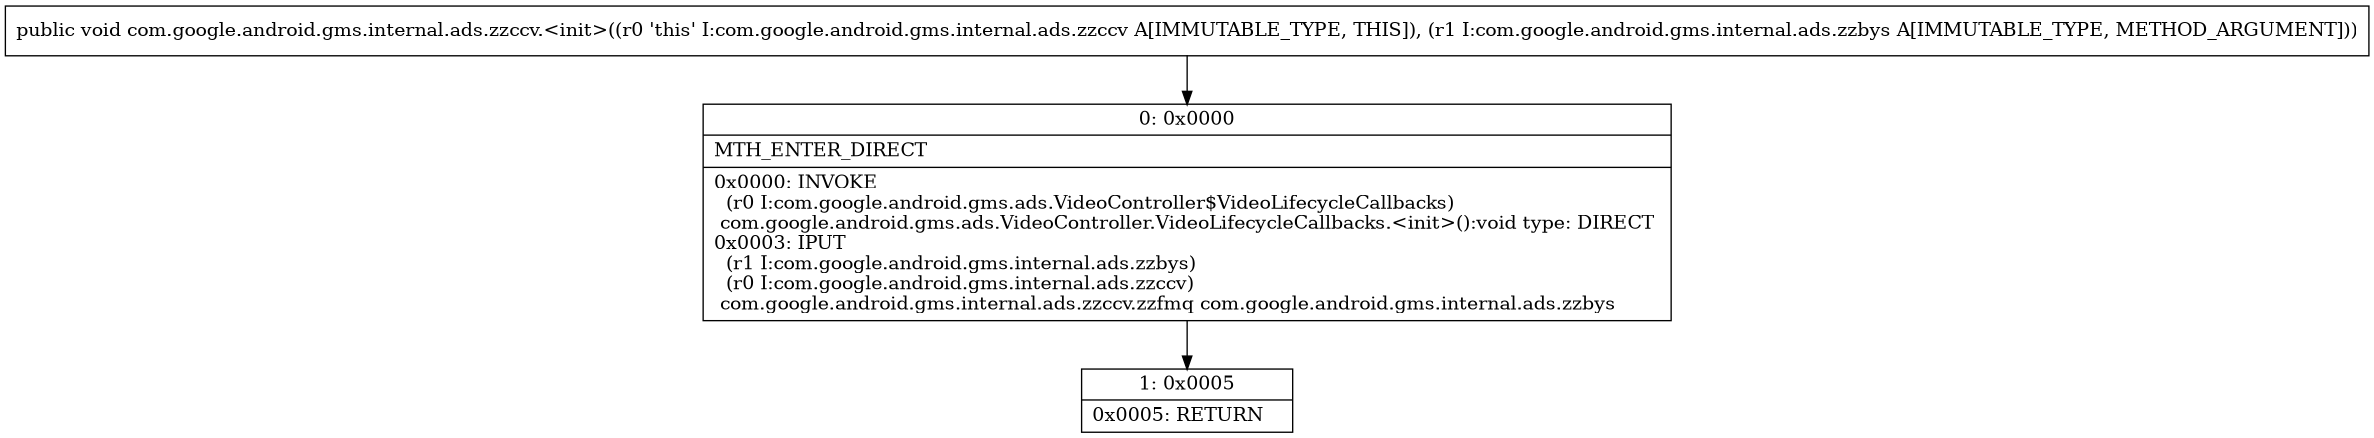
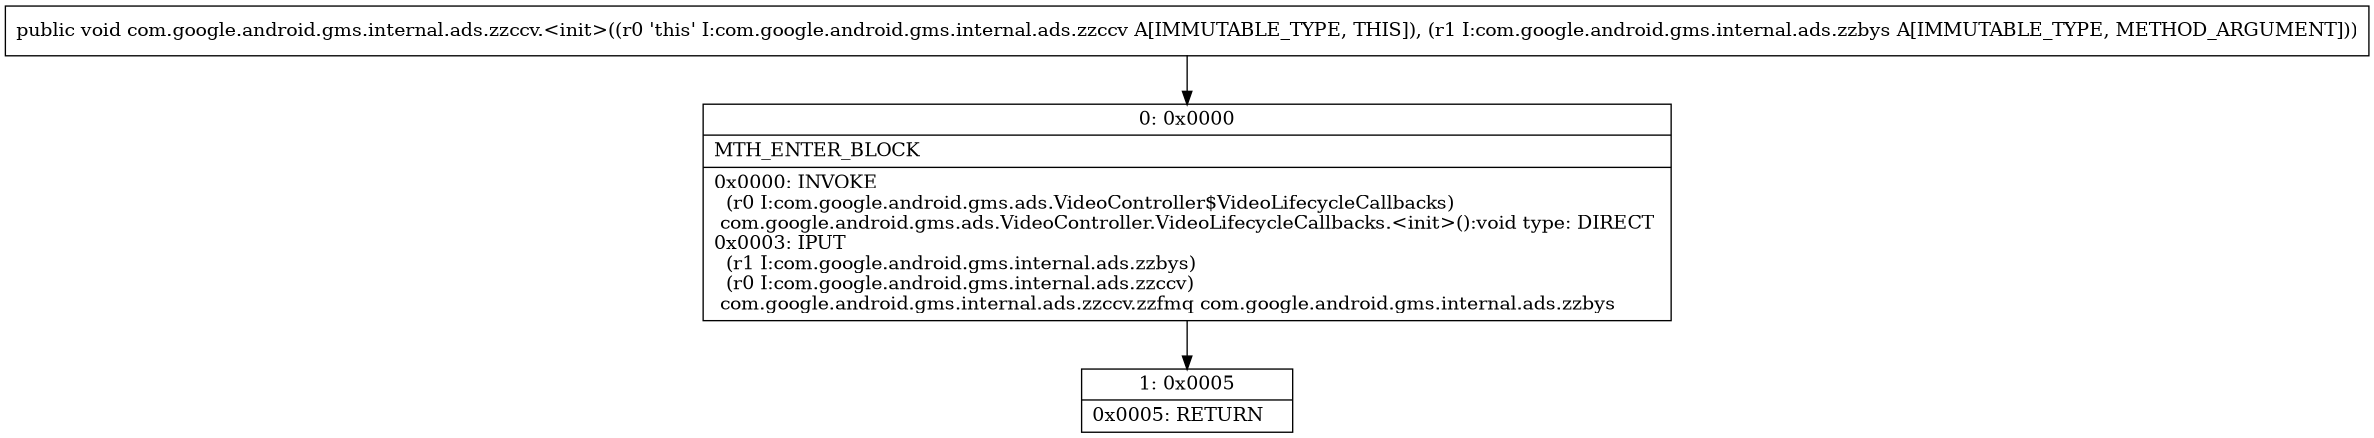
node "0: 0x0000": text "MTH_ENTER_DIRECT" -> "MTH_ENTER_BLOCK"
